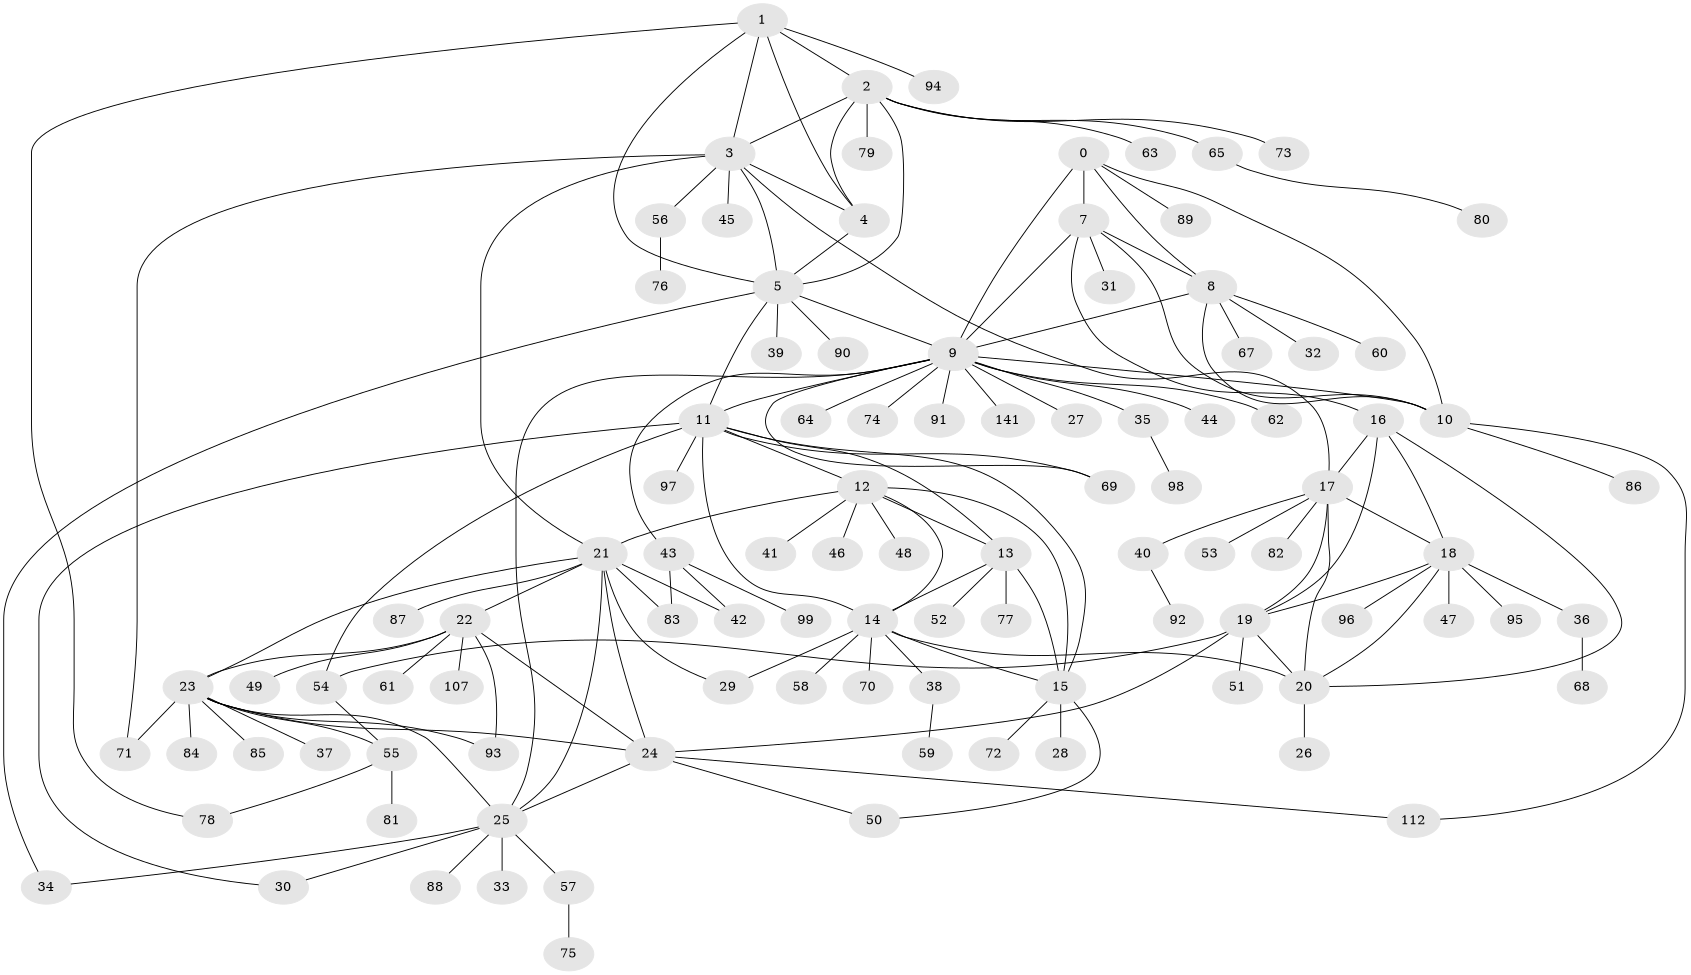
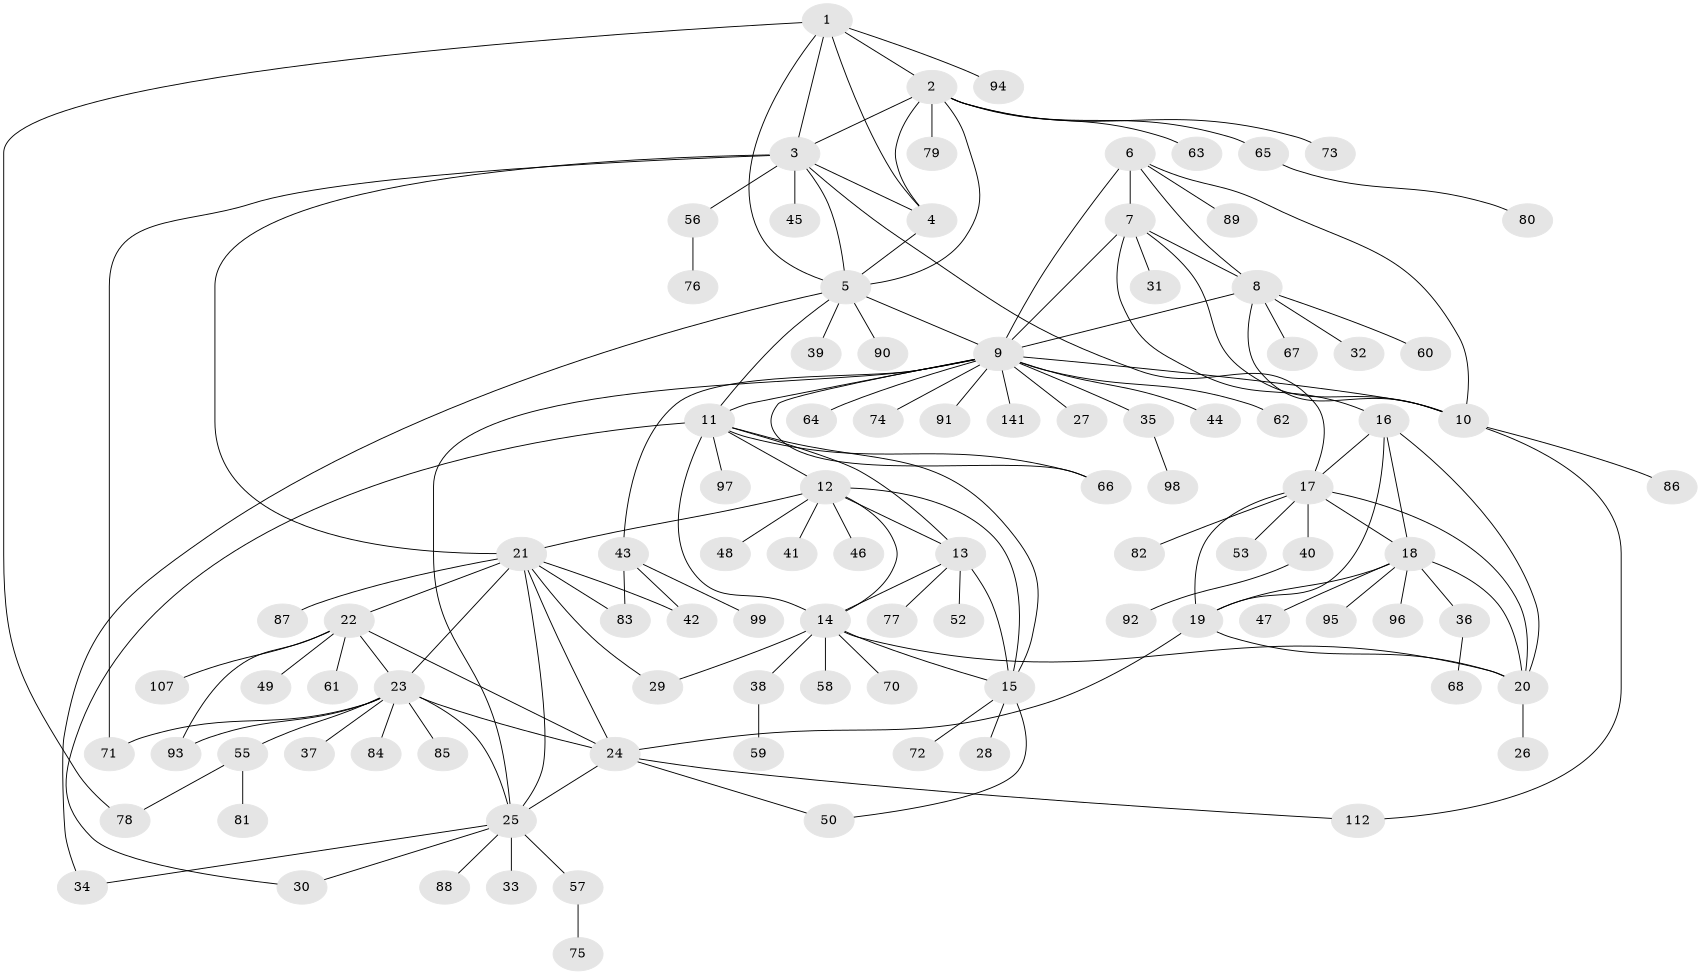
node "0": label "0" -> "6"
node "69": label "69" -> "66"
node "54": removed
node "51": removed
